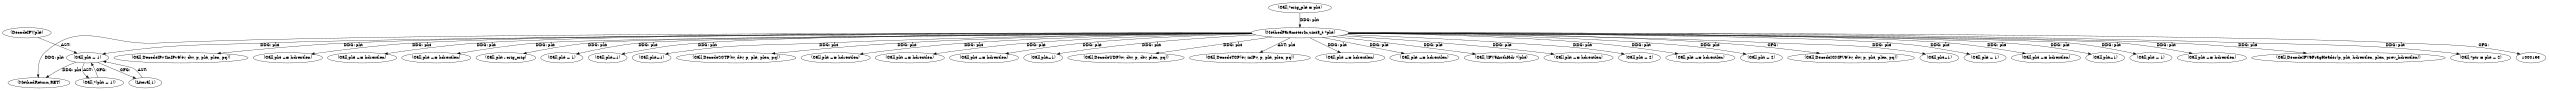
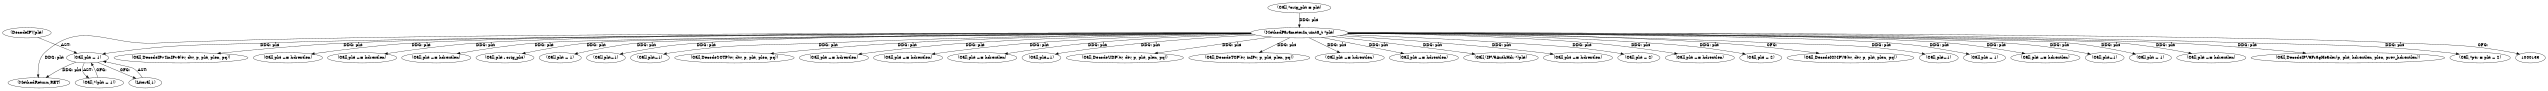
edge "(MethodParameterIn,uint8_t *pkt)" -> "(Call,DecodeTCP(tv, inIPv, p, pkt, plen, pq))": label "AST: pkt" -> "DDG: pkt"
node "(Call,pkt - orig_orig)": label "(Call,pkt - orig_orig)" -> "(Call,pkt - orig_pkt)"
node "(Call,DecodeUDP(tv, dtv, p, dtv, plen, pq))": label "(Call,DecodeUDP(tv, dtv, p, dtv, plen, pq))" -> "(Call,DecodeUDP(tv, dtv, p, pkt, plen, pq))"
